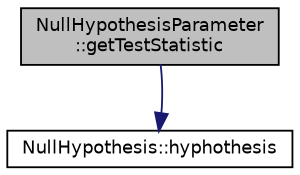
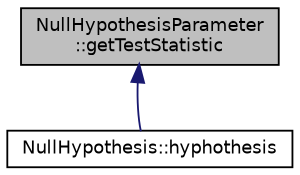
edge "NullHypothesisParameter ::getTestStatistic" -> "NullHypothesis::hyphothesis": reversed
